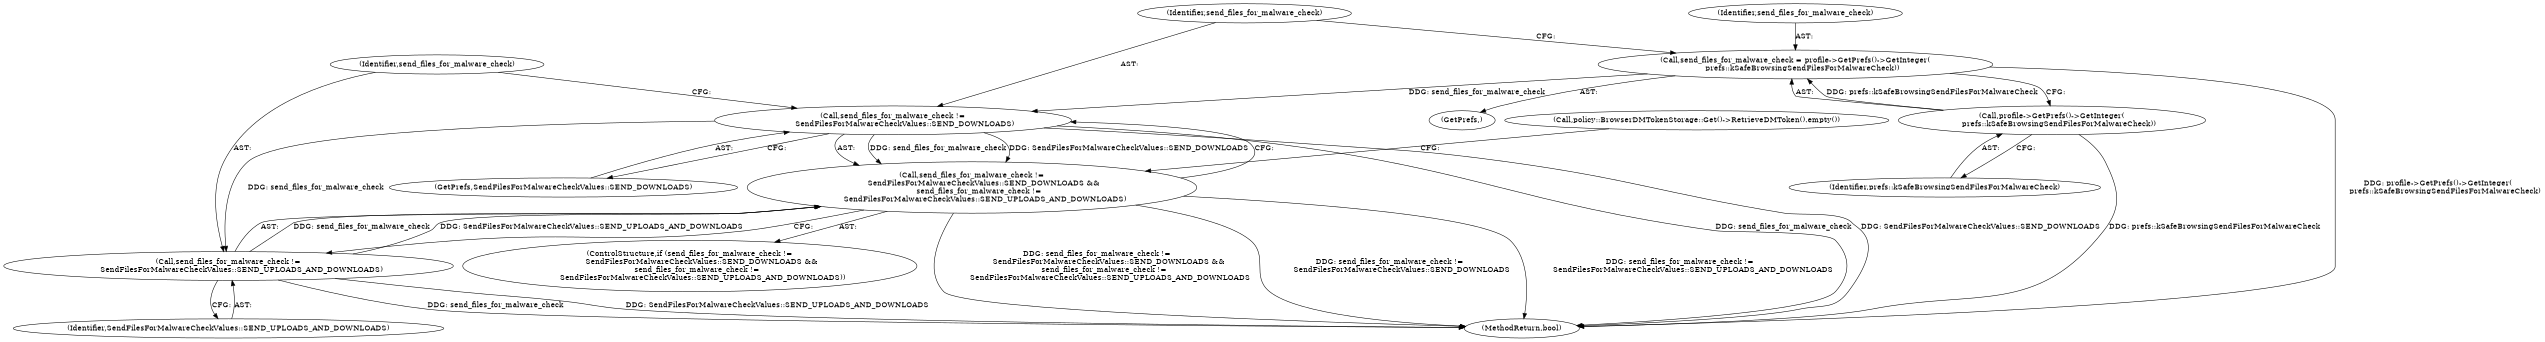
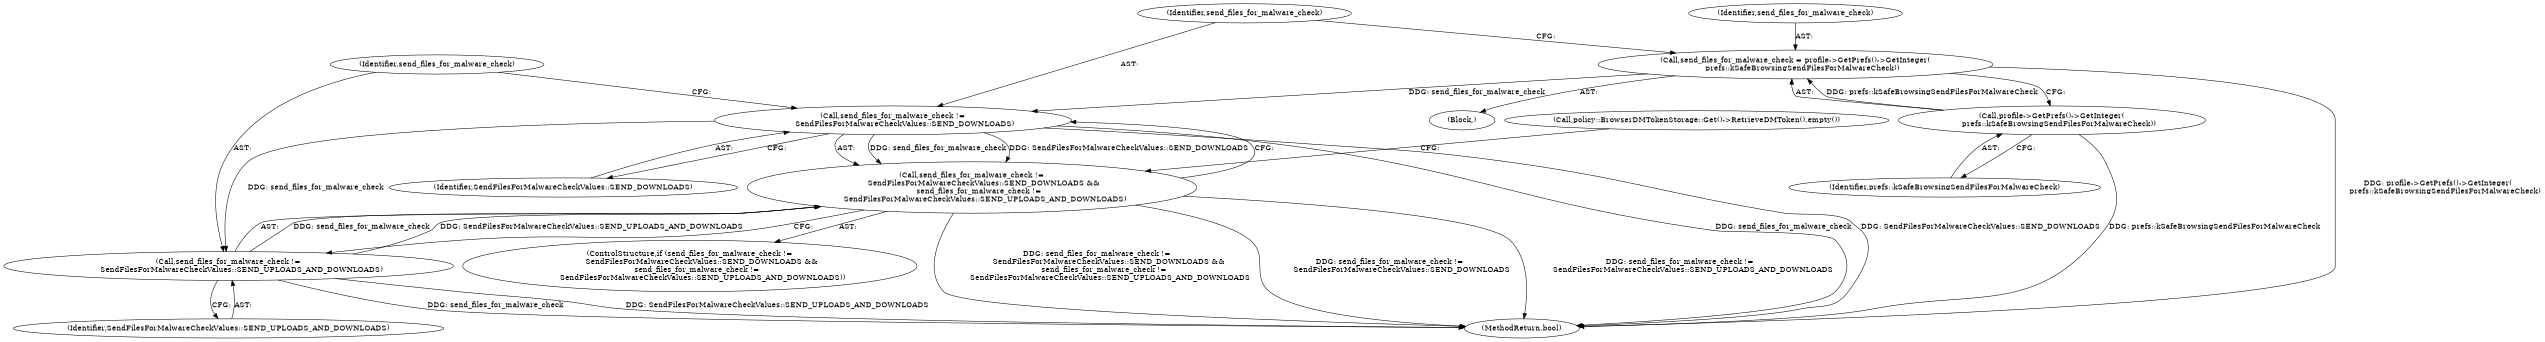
node "(GetPrefs,)": label "(GetPrefs,)" -> "(Block,)"
node "(GetPrefs,SendFilesForMalwareCheckValues::SEND_DOWNLOADS)": label "(GetPrefs,SendFilesForMalwareCheckValues::SEND_DOWNLOADS)" -> "(Identifier,SendFilesForMalwareCheckValues::SEND_DOWNLOADS)"
